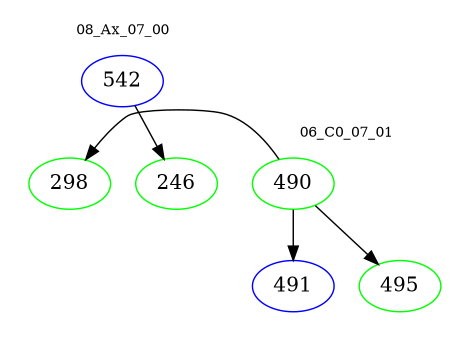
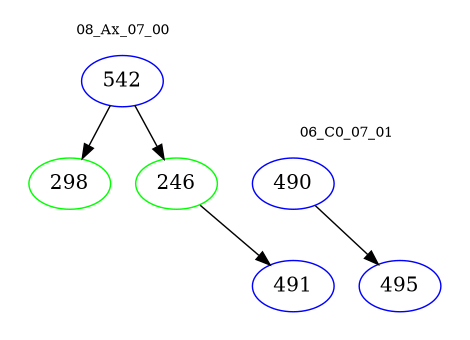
edge "490" -> "298": now "542" -> "298"
node "490": color green -> blue
edge "490" -> "491": now "246" -> "491"
node "495": color green -> blue
